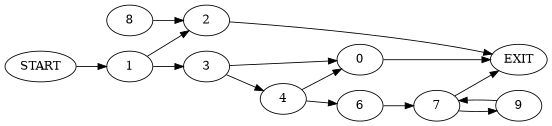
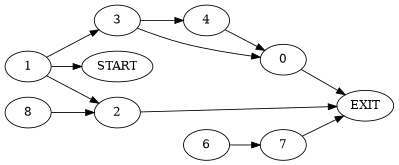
edge "START" -> "1": reversed
edge "4" -> "6": removed
node "9": removed
